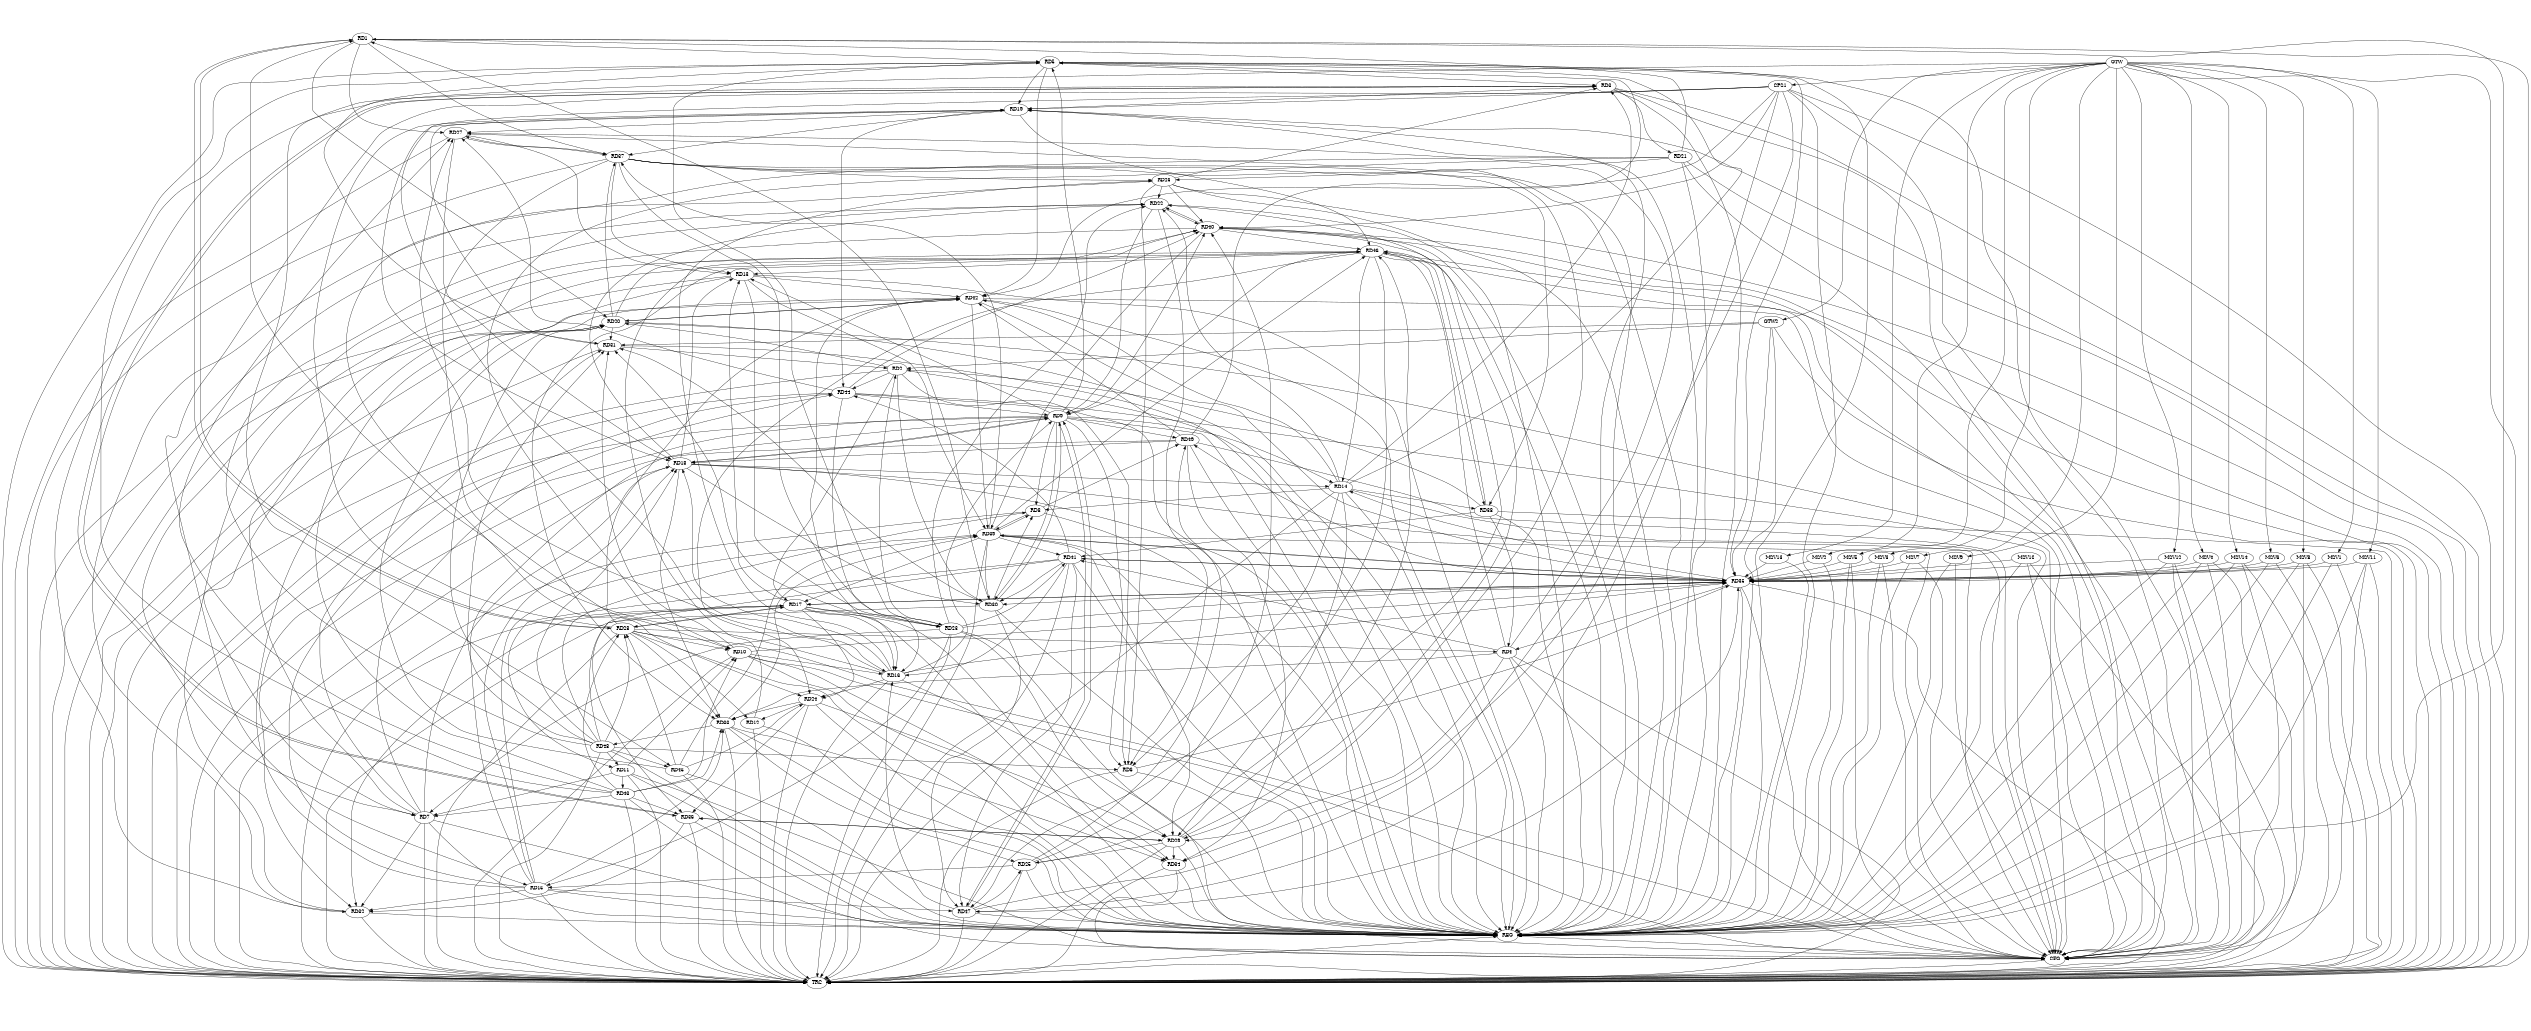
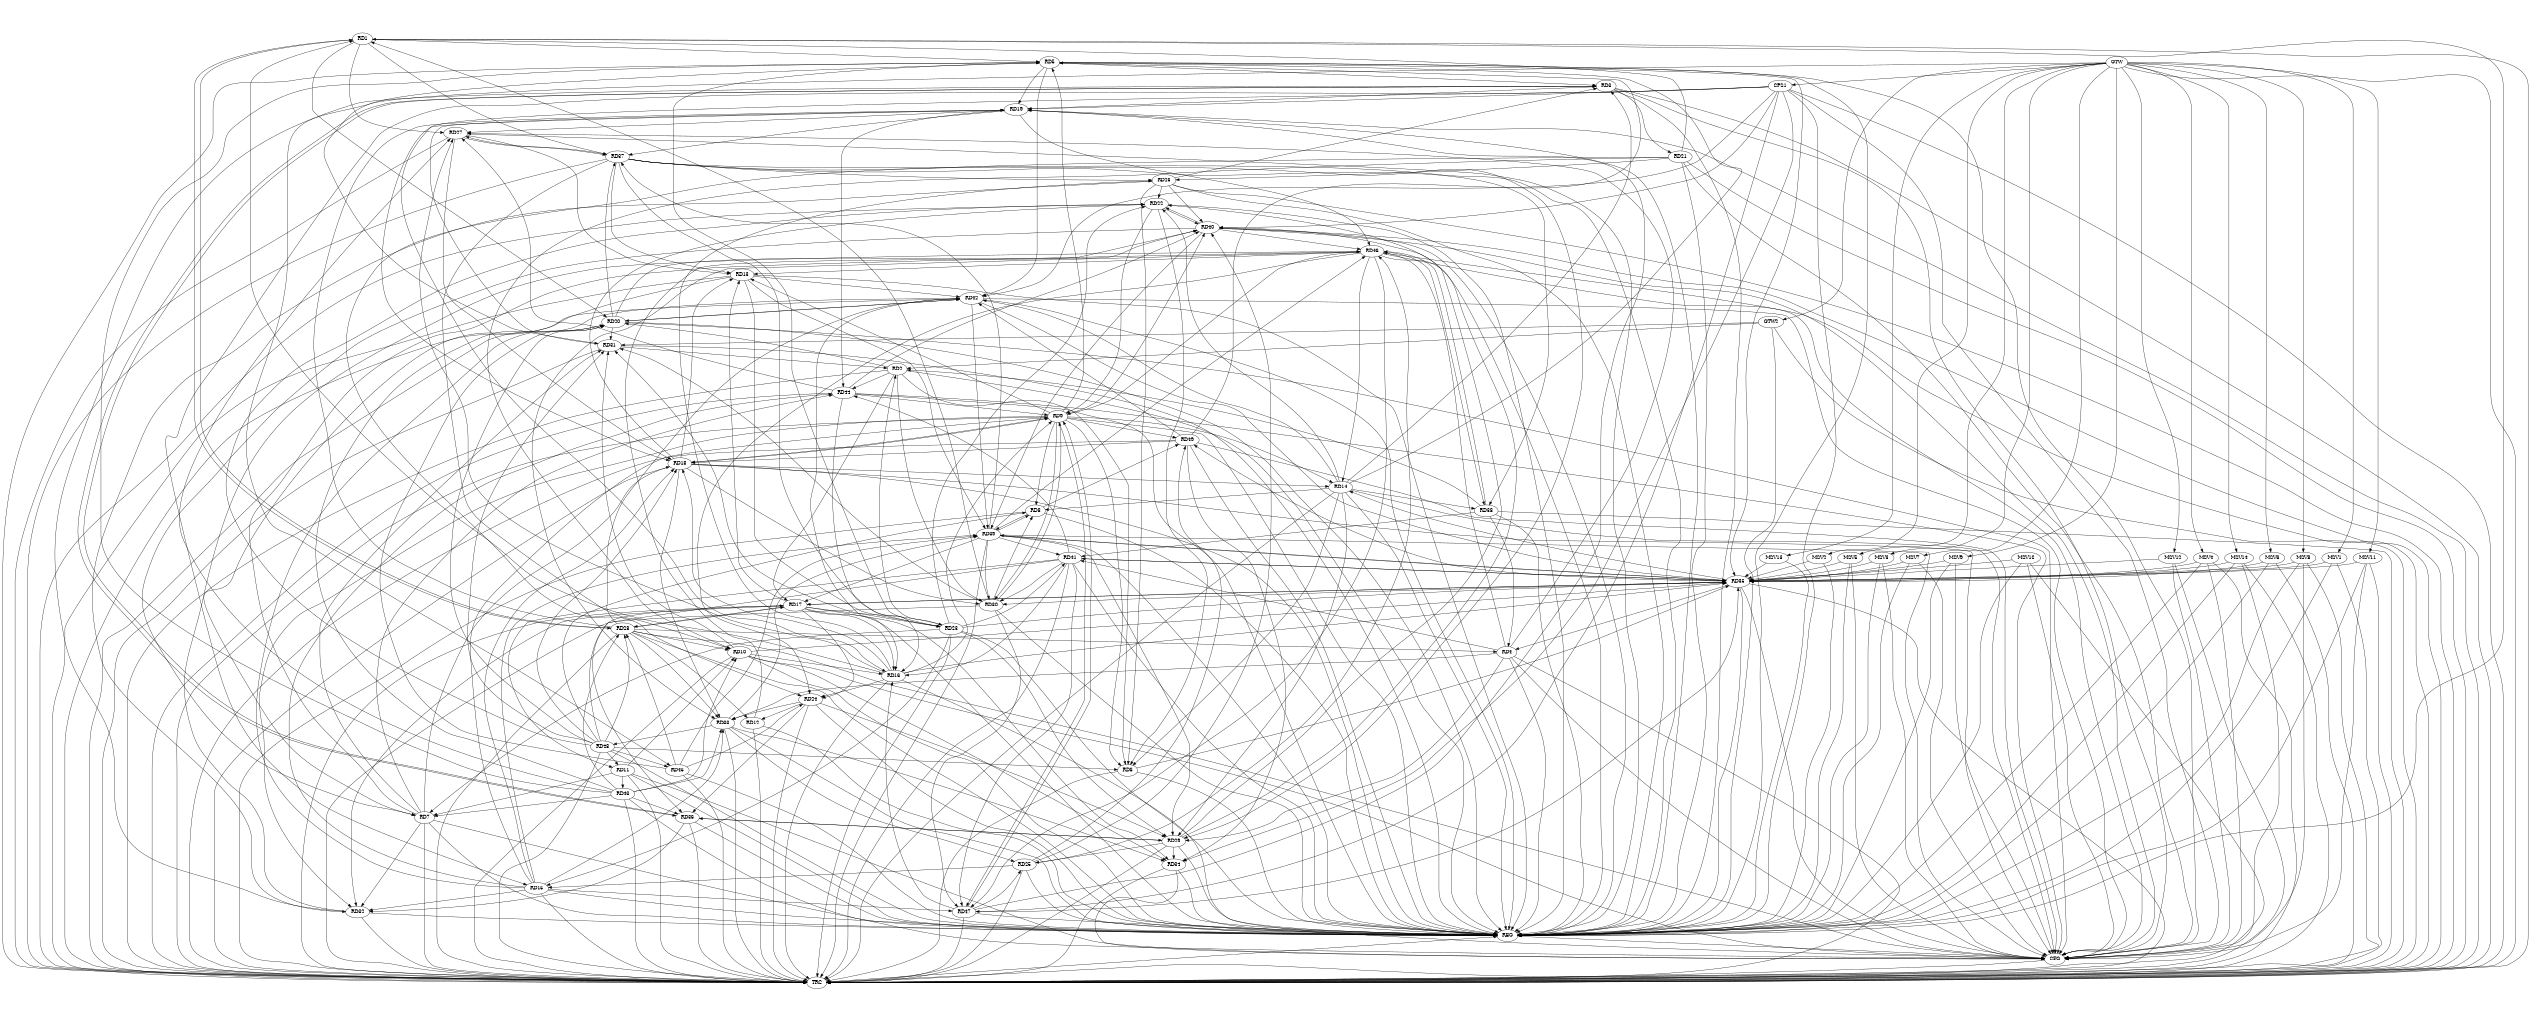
edge "GTW2" -> "RD35": now "MSV9" -> "RD35"
edge "MSV12" -> "REG": removed
